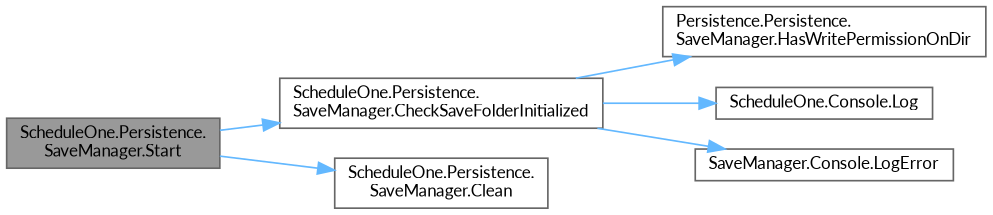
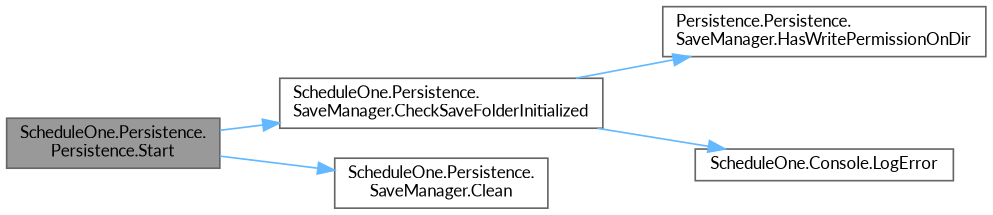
node "ScheduleOne.Console.Log": removed
node "ScheduleOne.Persistence. SaveManager.Start": label "ScheduleOne.Persistence. SaveManager.Start" -> "ScheduleOne.Persistence. Persistence.Start"
node "SaveManager.Console.LogError": label "SaveManager.Console.LogError" -> "ScheduleOne.Console.LogError"
